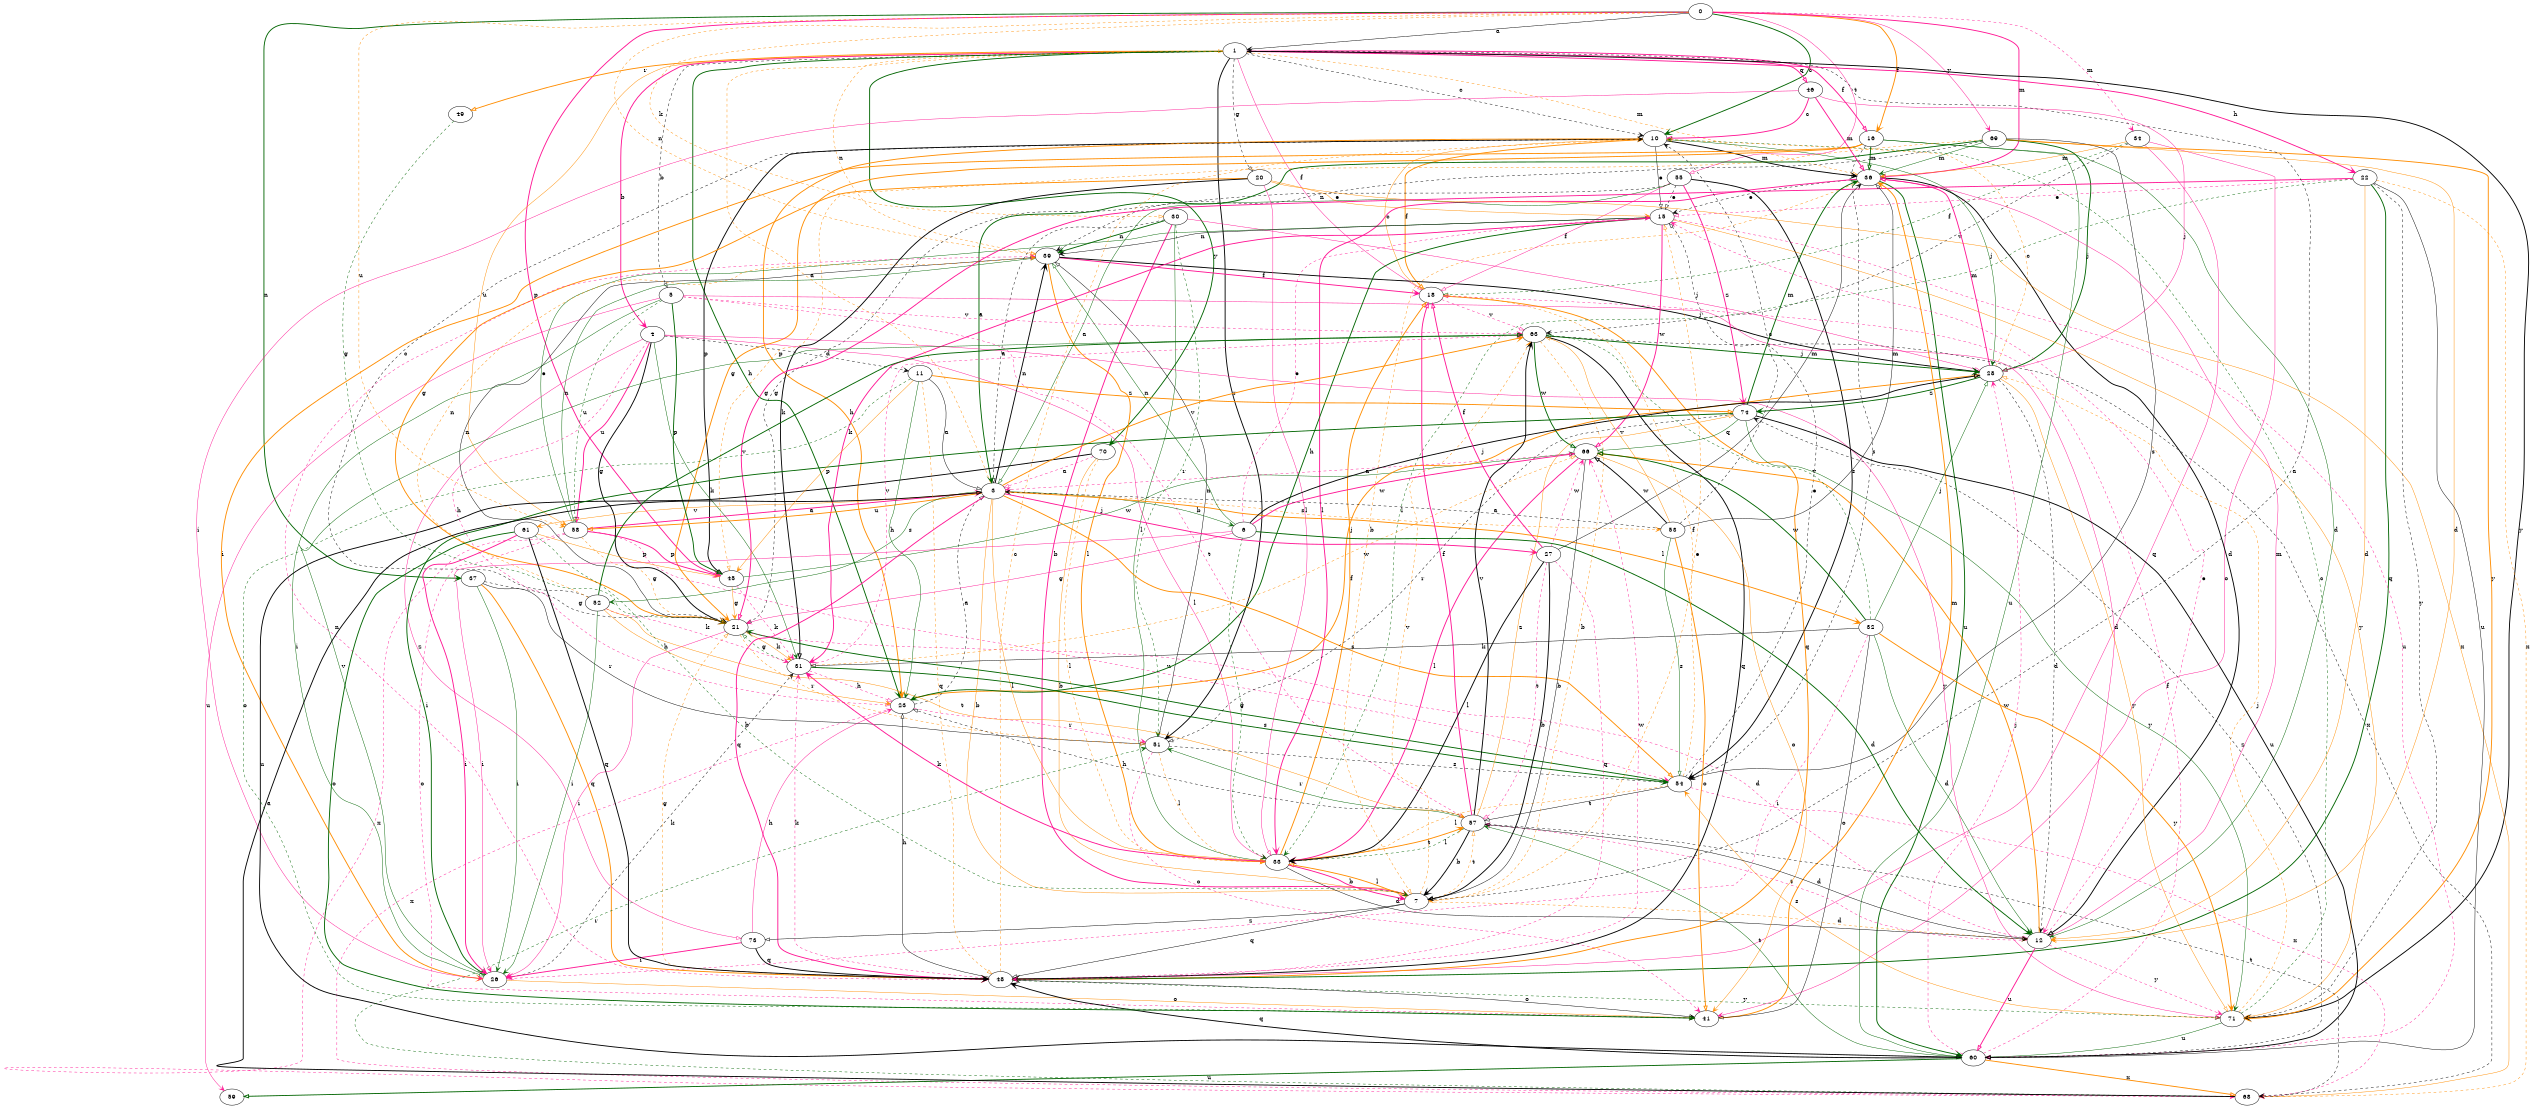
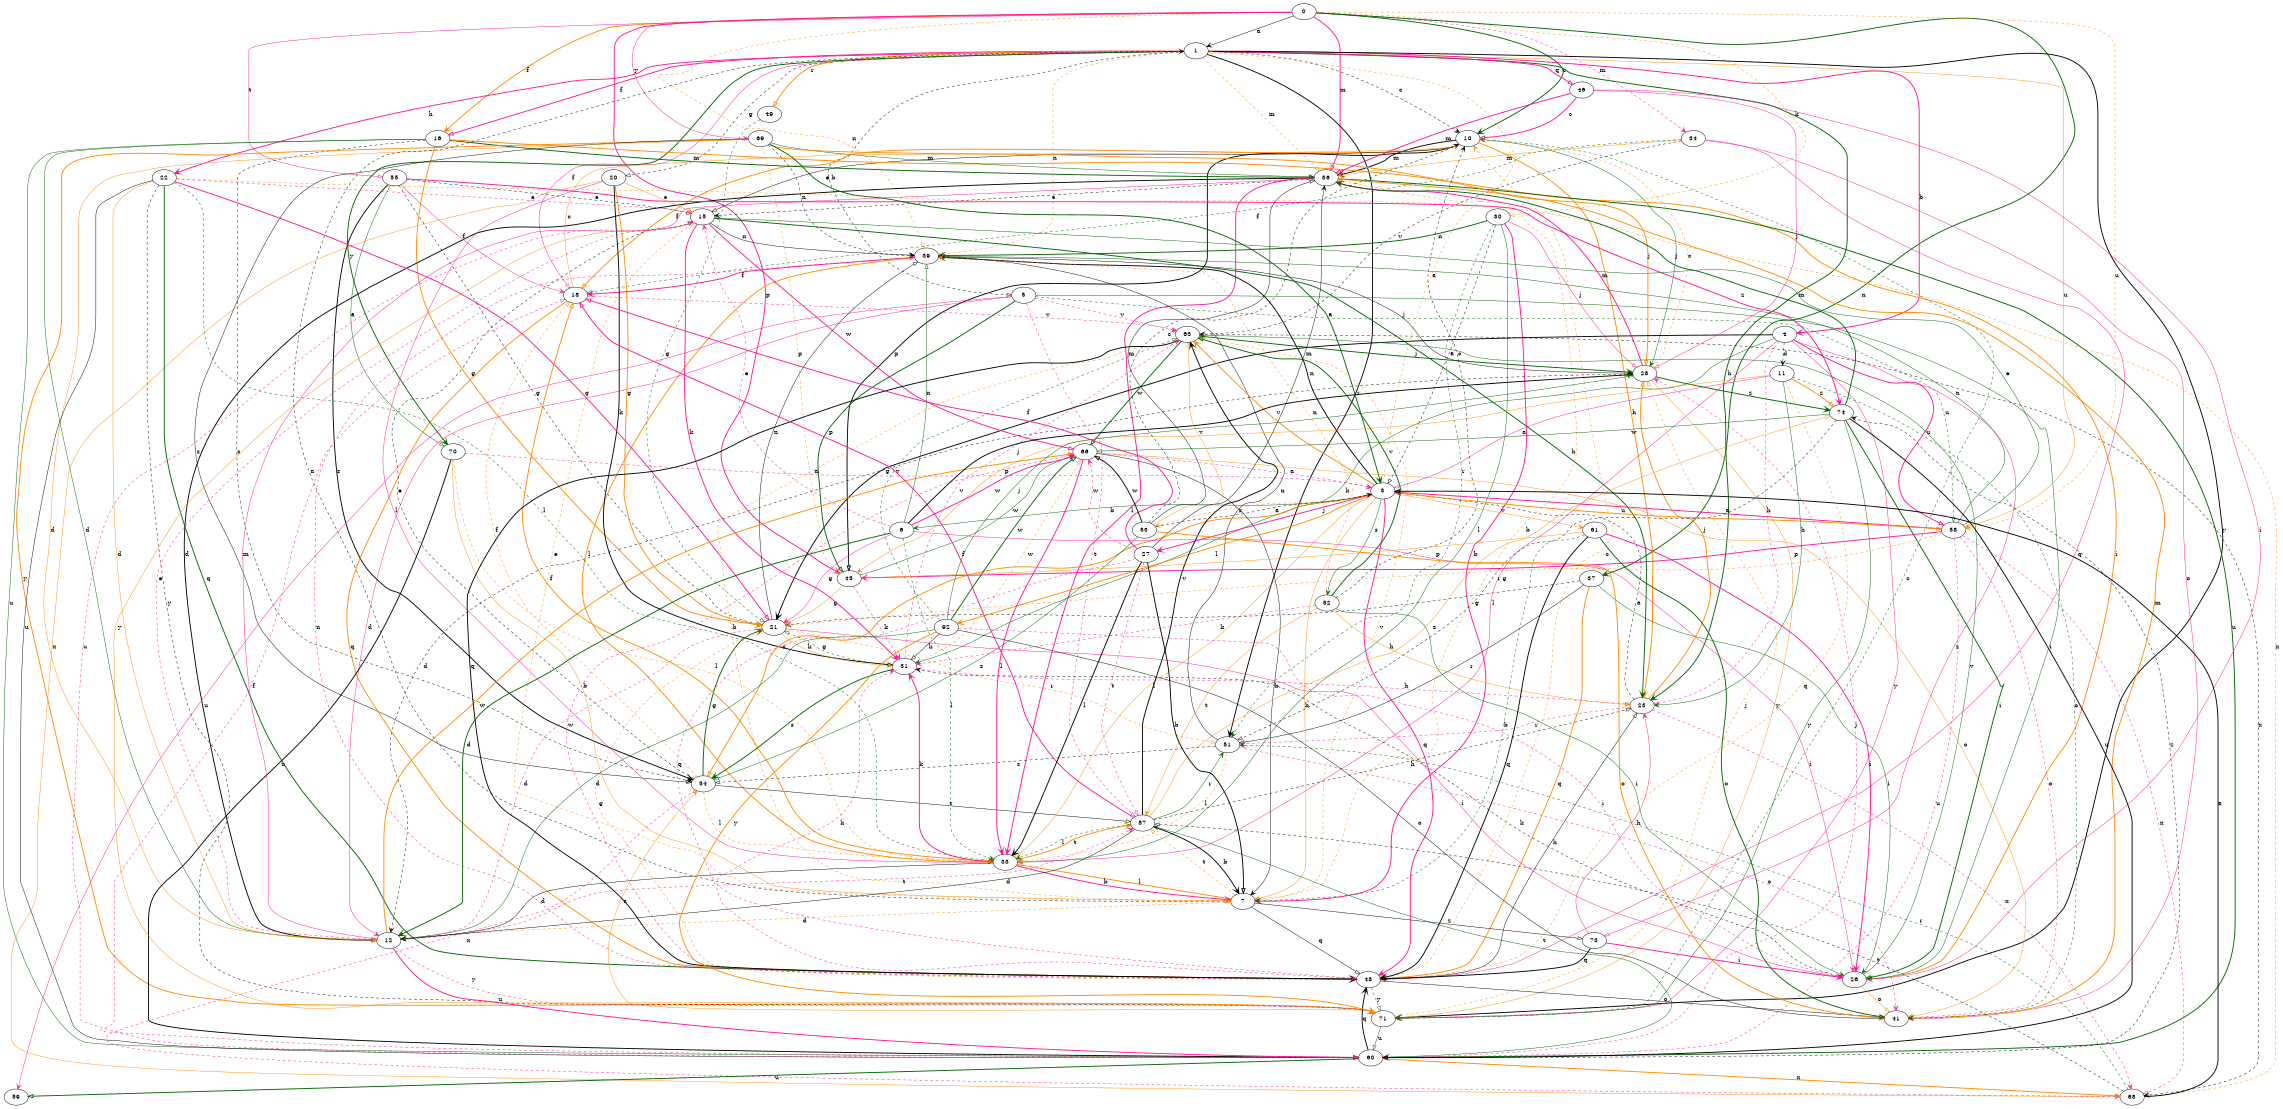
edge "55" -> "18": arrowhead onormal -> vee
edge "69" -> "28": color darkgreen -> darkorange
edge "55" -> "3": now "55" -> "70"
edge "39" -> "28": style bold -> solid
edge "74" -> "66": label "q" -> "w"
edge "11" -> "3": color black -> deeppink
node "32": label "32" -> "92"
edge "58" -> "54": now "58" -> "60"
